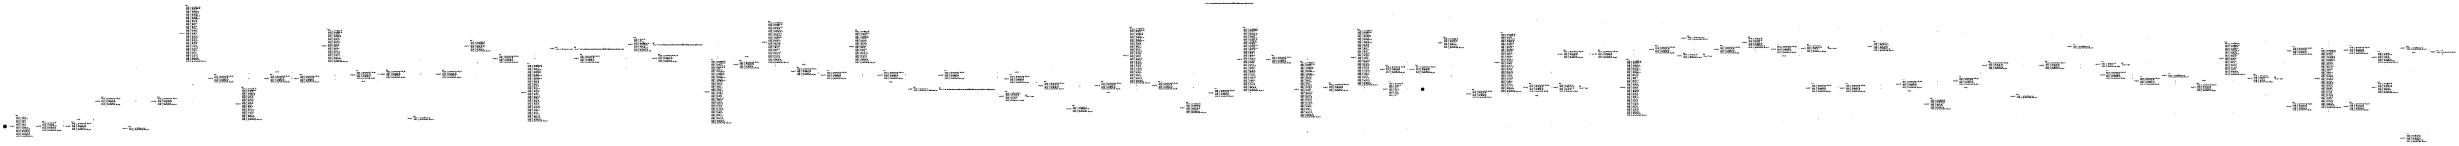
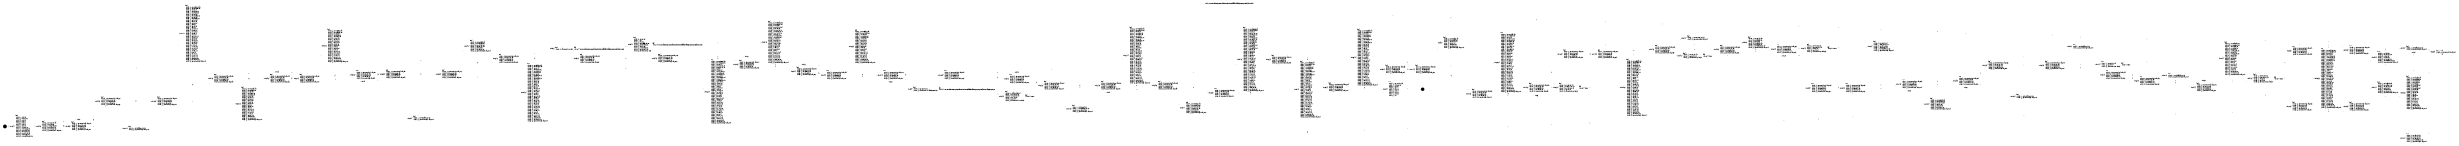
node "0x4020bc [88]": added
